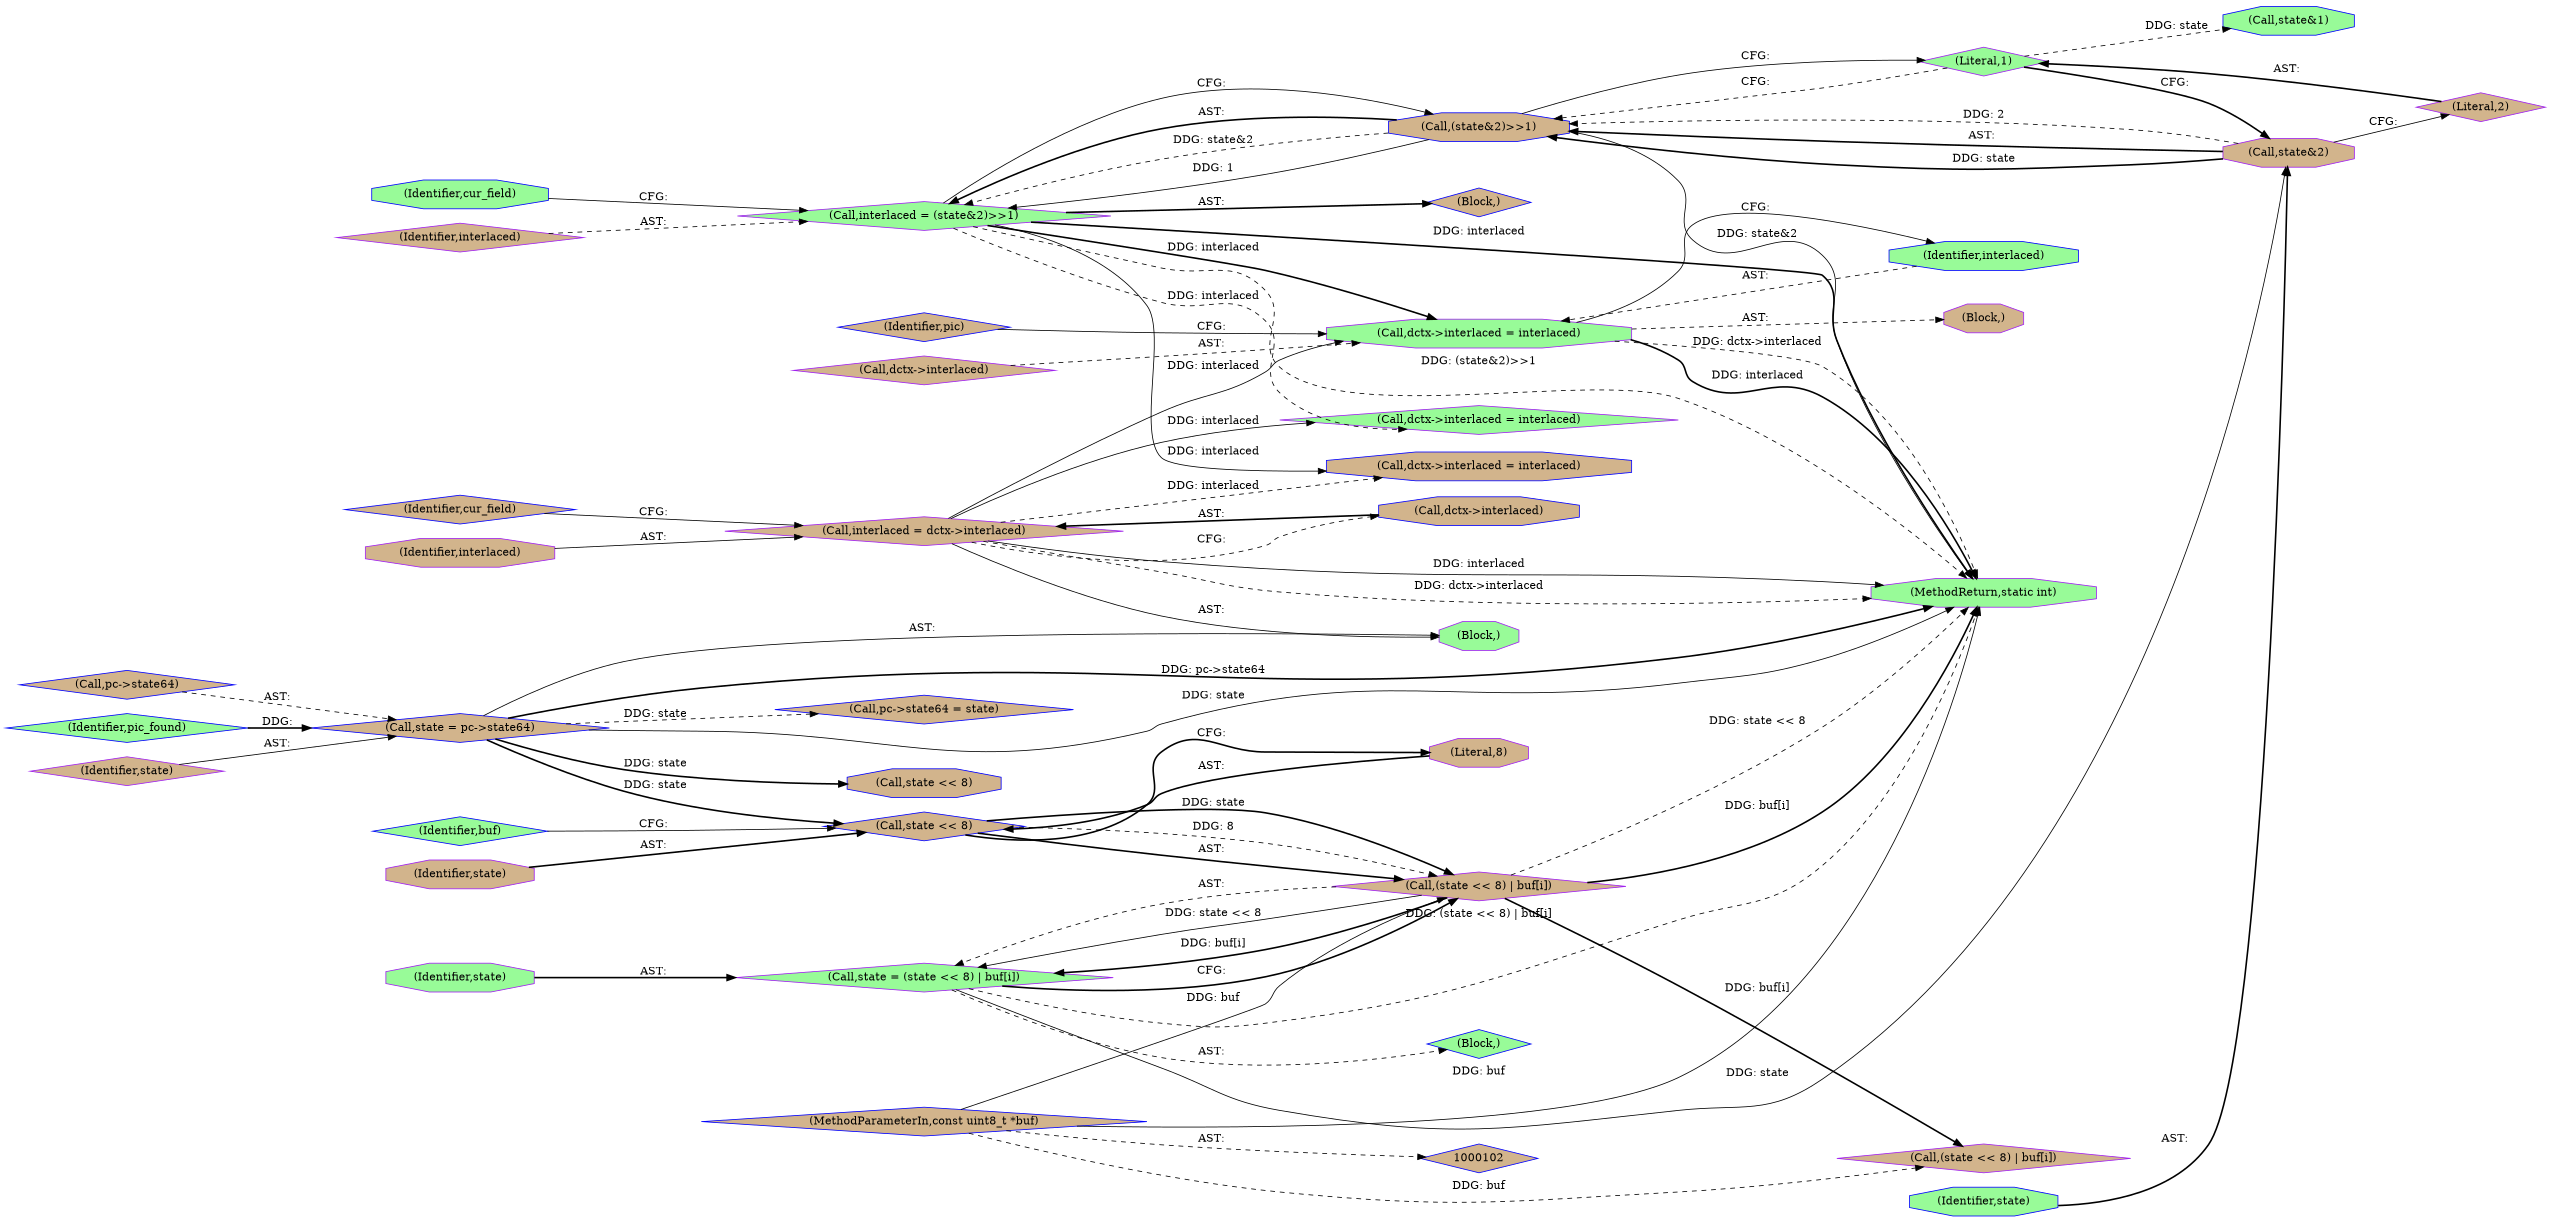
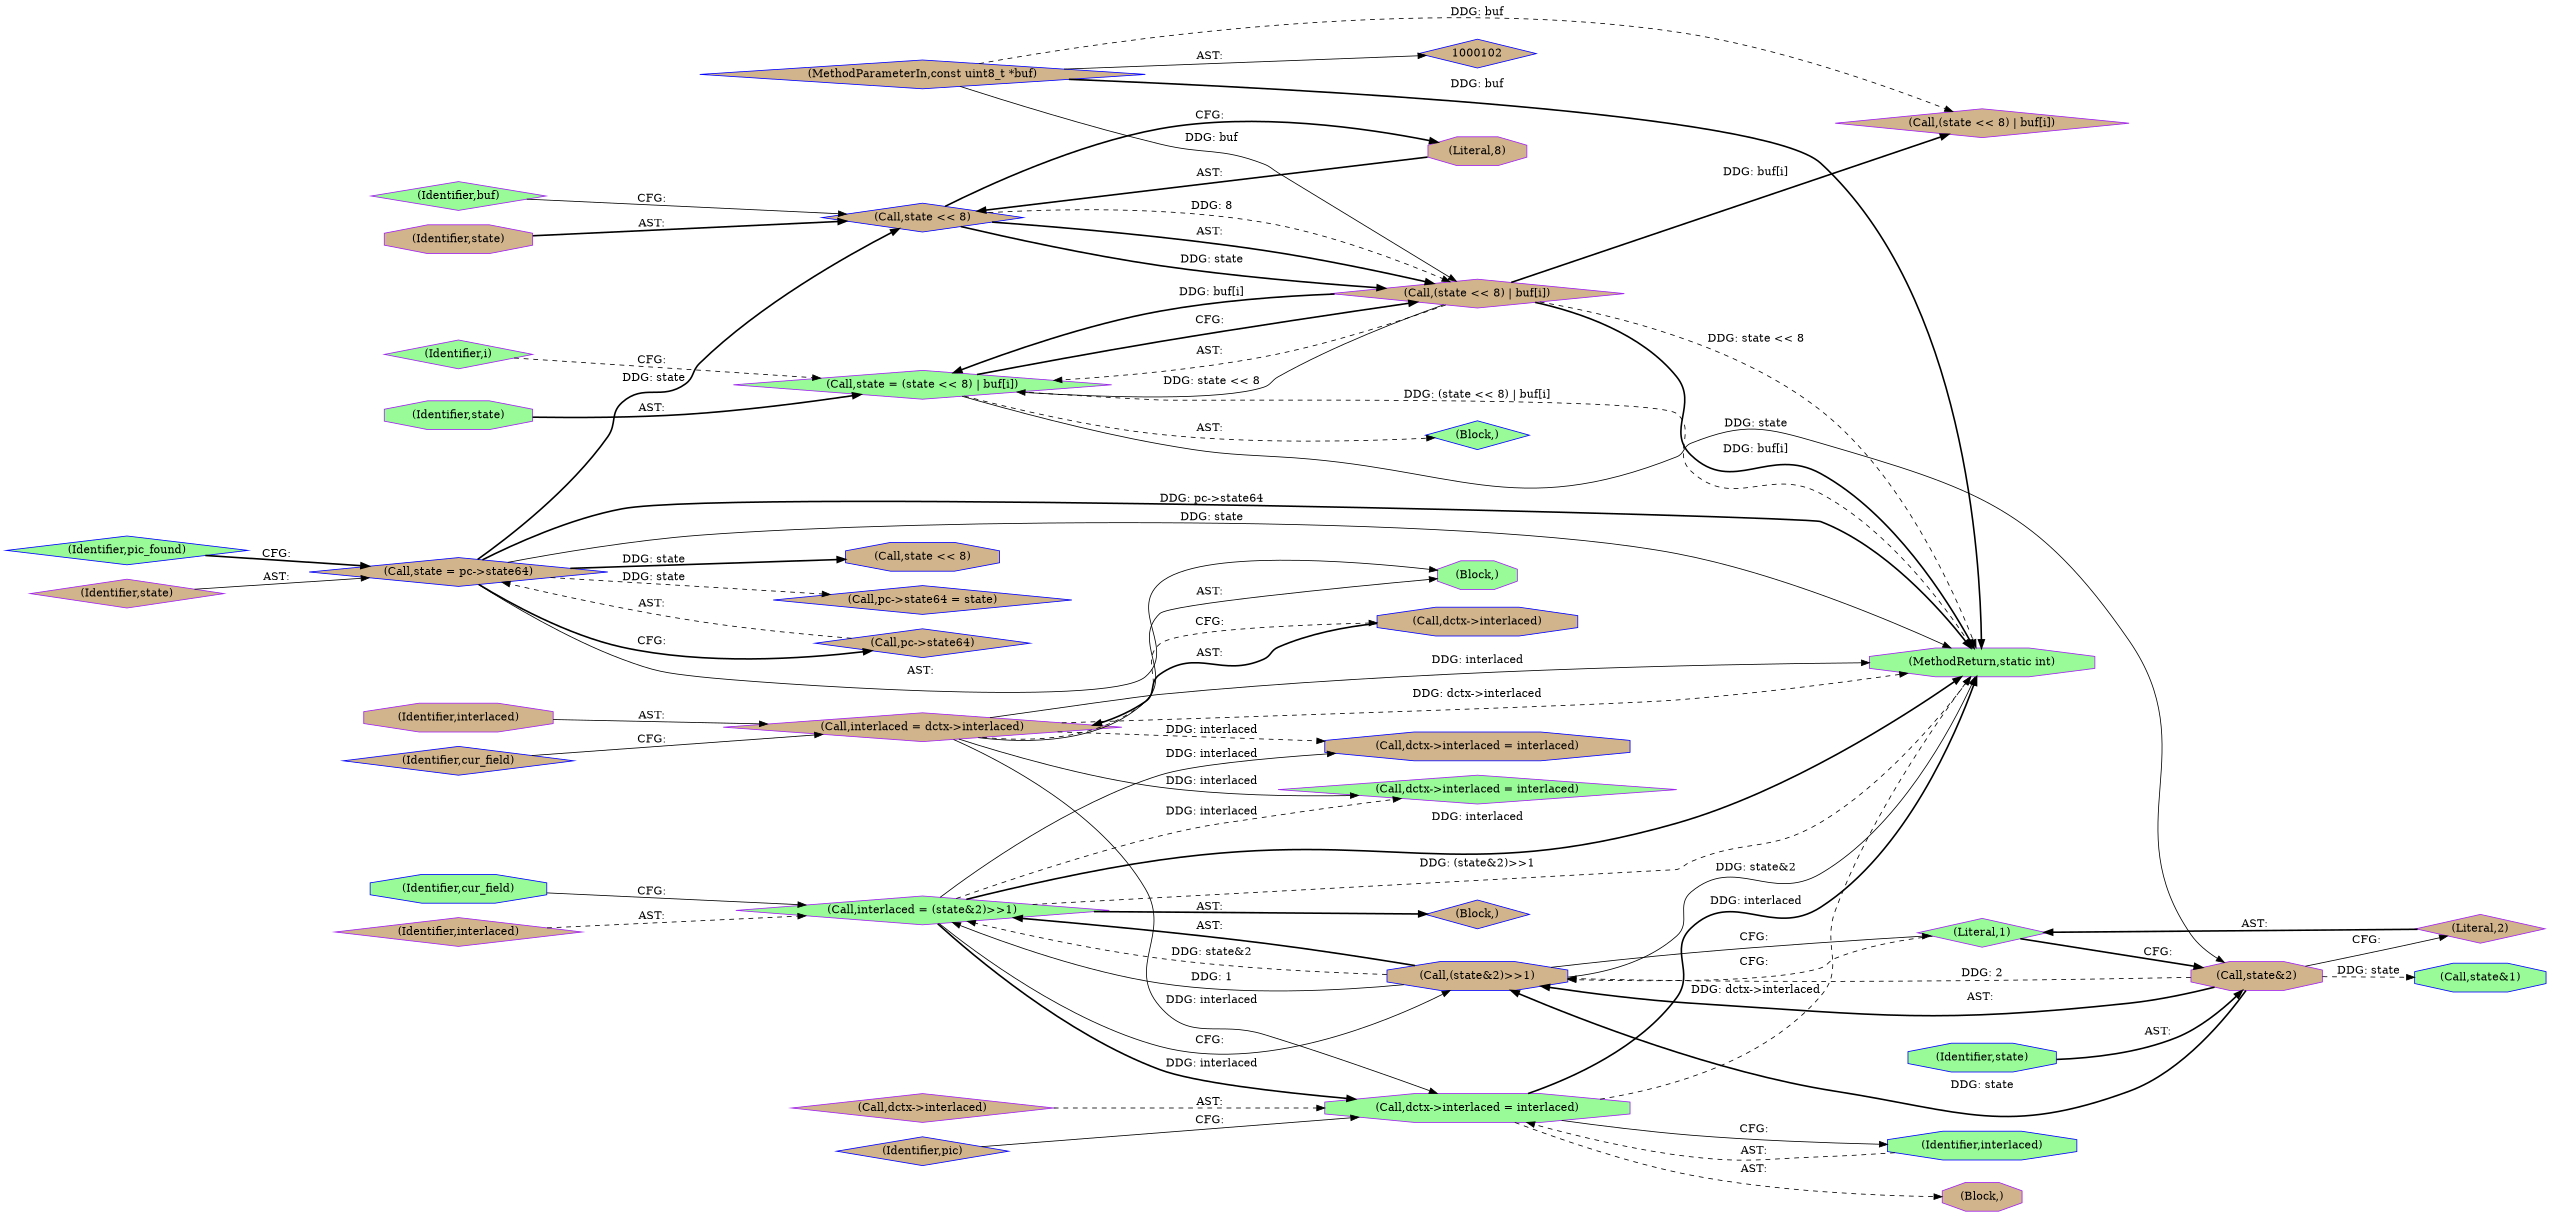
edge "(Literal,1)" -> "(Call,state&1)": now "(Call,state&2)" -> "(Call,state&1)"
node "(Identifier,i)": added
edge "(Call,state = pc->state64)" -> "(Call,pc->state64)": added, label "CFG:"
edge "(Identifier,pic_found)" -> "(Call,state = pc->state64)": label "DDG: " -> "CFG: "
node "(Identifier,buf)": color blue -> purple
edge "(MethodParameterIn,const uint8_t *buf)" -> "(MethodReturn,static int)": style solid -> bold
edge "(MethodParameterIn,const uint8_t *buf)" -> "1000102": style dashed -> solid
